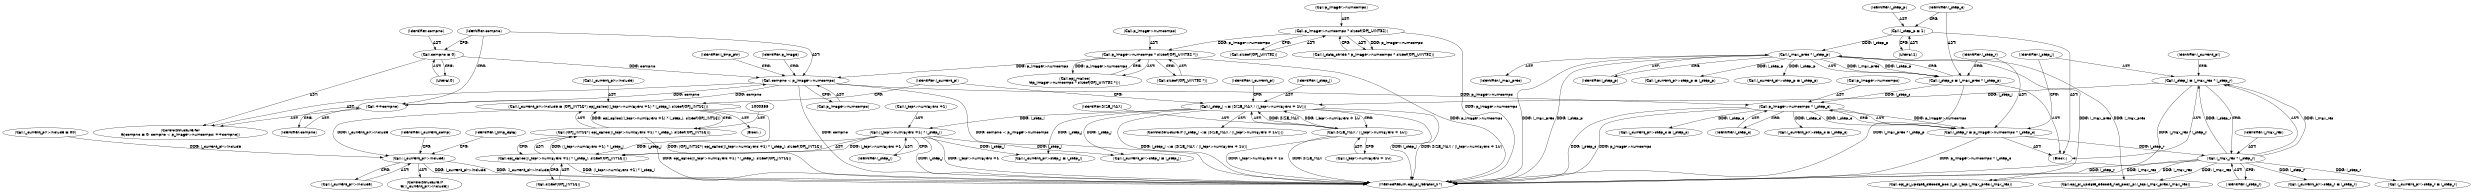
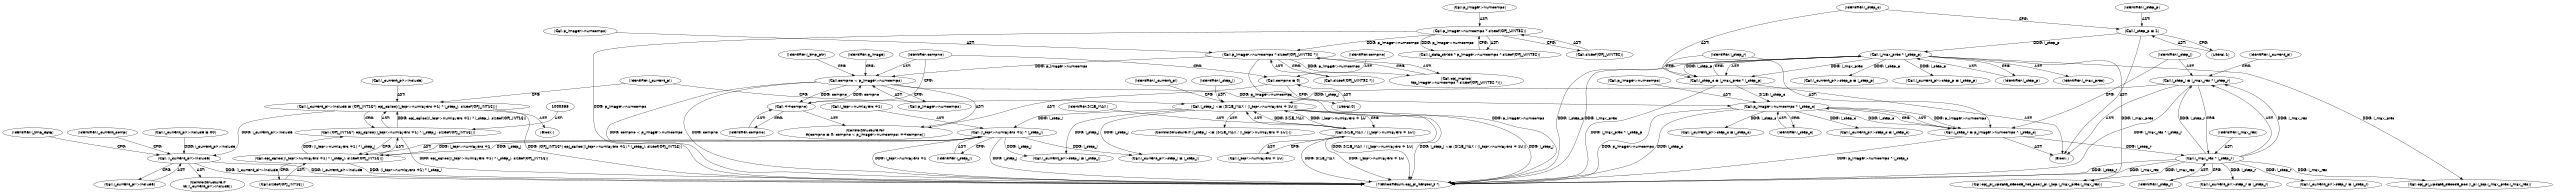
edge "(Call,compno = 0)" -> "(Call,compno < p_image->numcomps)": removed, label "DDG: compno"
edge "(Call,l_step_c = l_max_prec * l_step_p)" -> "(Call,p_image->numcomps * l_step_c)": label "DDG: l_step_c" -> "SIZE: l_step_c"
